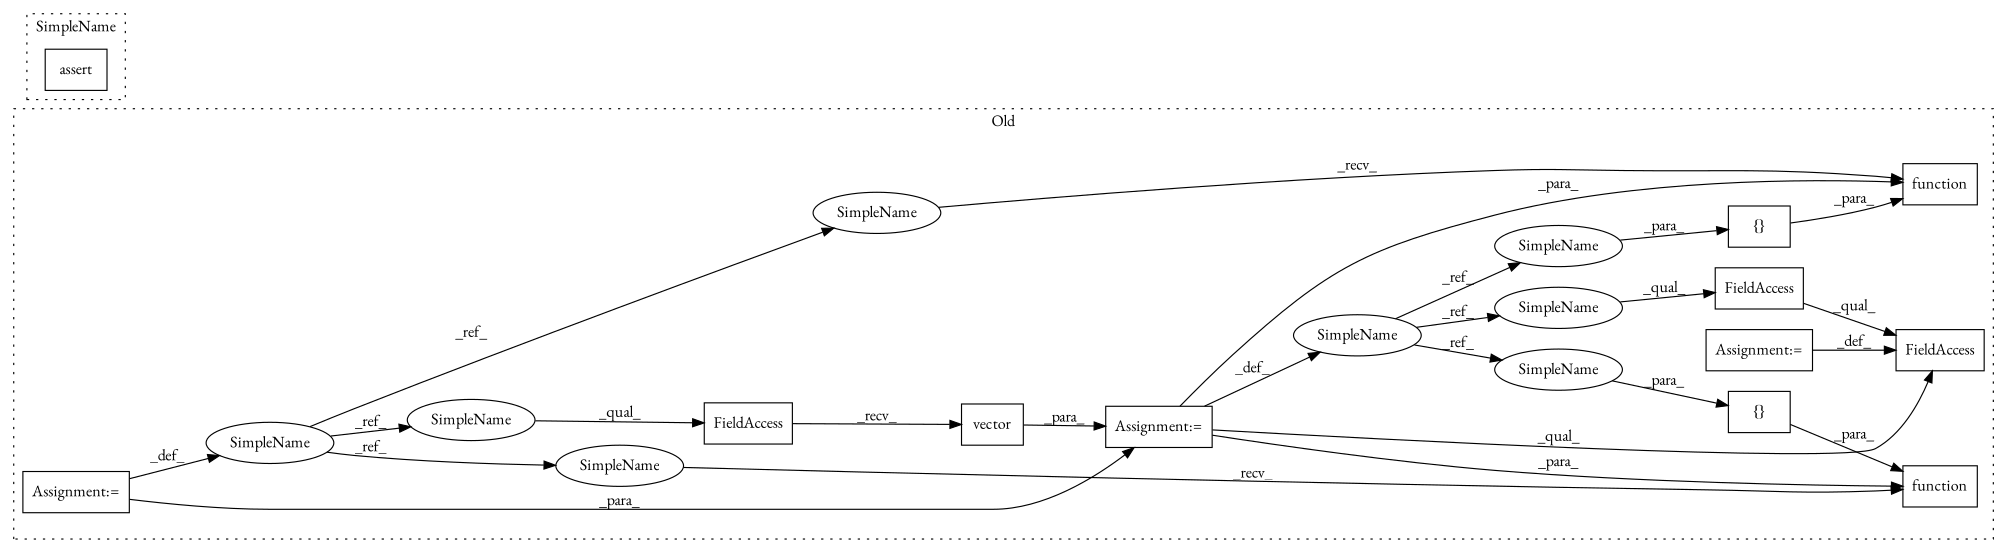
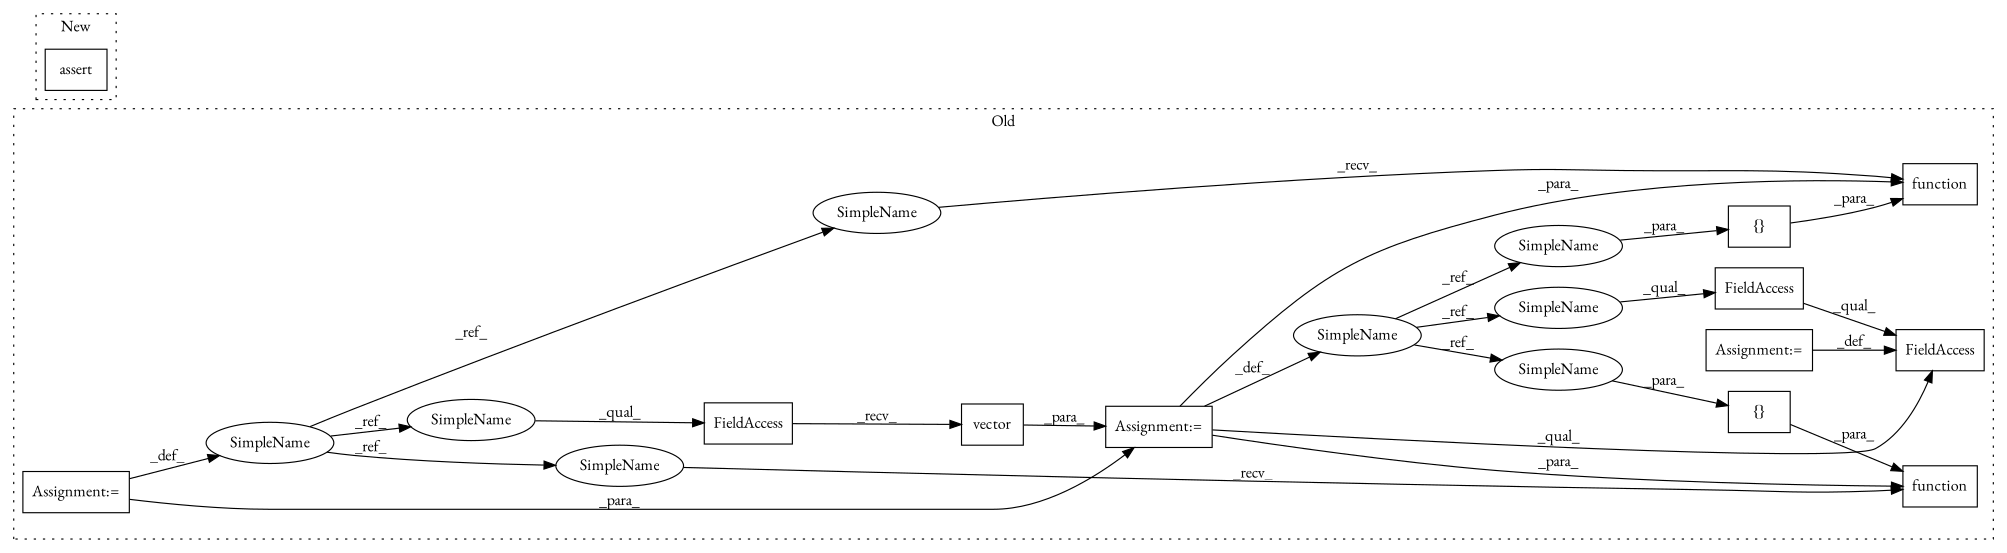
cluster "SimpleName": label "SimpleName" -> "New"
